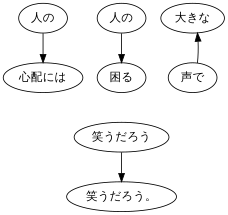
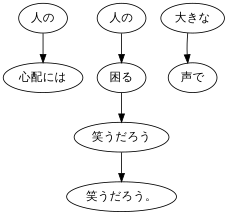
edge "声で" -> "大きな": reversed
edge "困る" -> "笑うだろう": added
